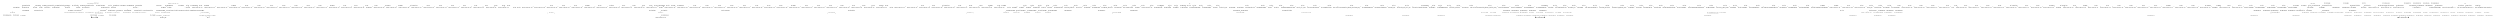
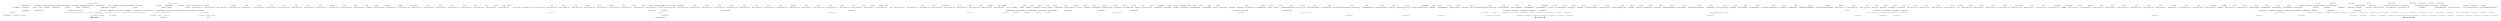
node "nyon:FinanceandLendingLaw": label "nyon:FinanceandLendingLaw" -> "defendentArgument:FinanceandLendingLaw"
